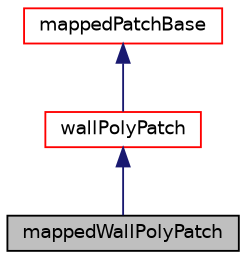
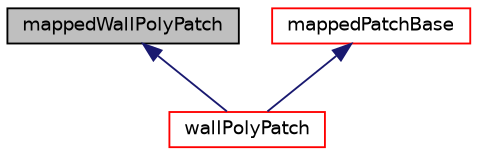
edge "mappedWallPolyPatch" -> "wallPolyPatch": reversed
